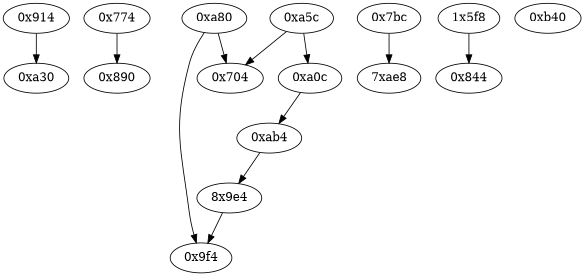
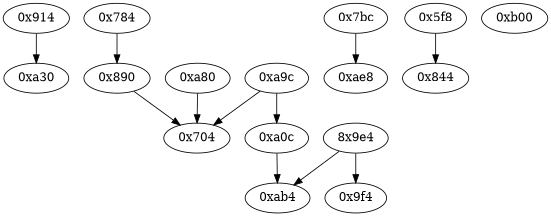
node "0x774": label "0x774" -> "0x784"
node "0xa5c": label "0xa5c" -> "0xa9c"
node "1x5f8": label "1x5f8" -> "0x5f8"
node "0xb40": label "0xb40" -> "0xb00"
node "7xae8": label "7xae8" -> "0xae8"
edge "0x890" -> "0x704": added
edge "0xa80" -> "0x9f4": removed
edge "0xab4" -> "8x9e4": reversed
